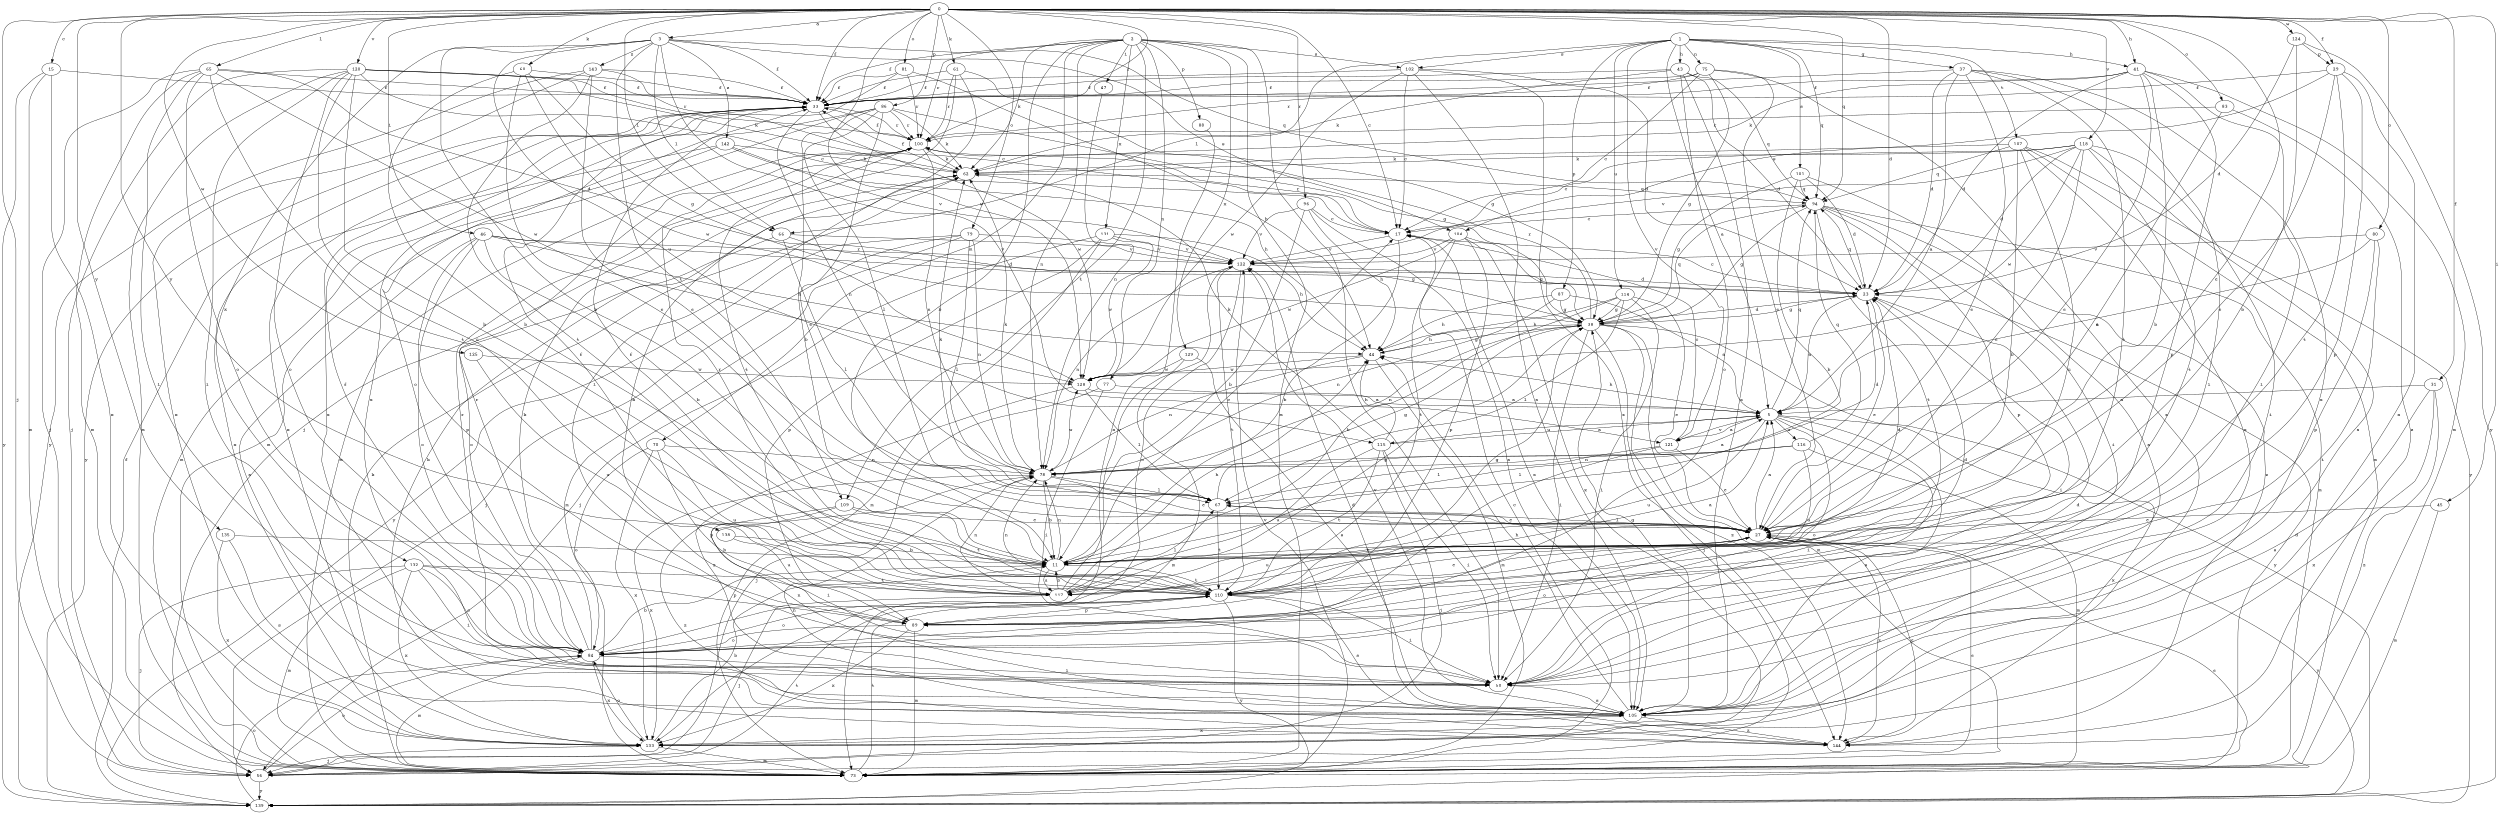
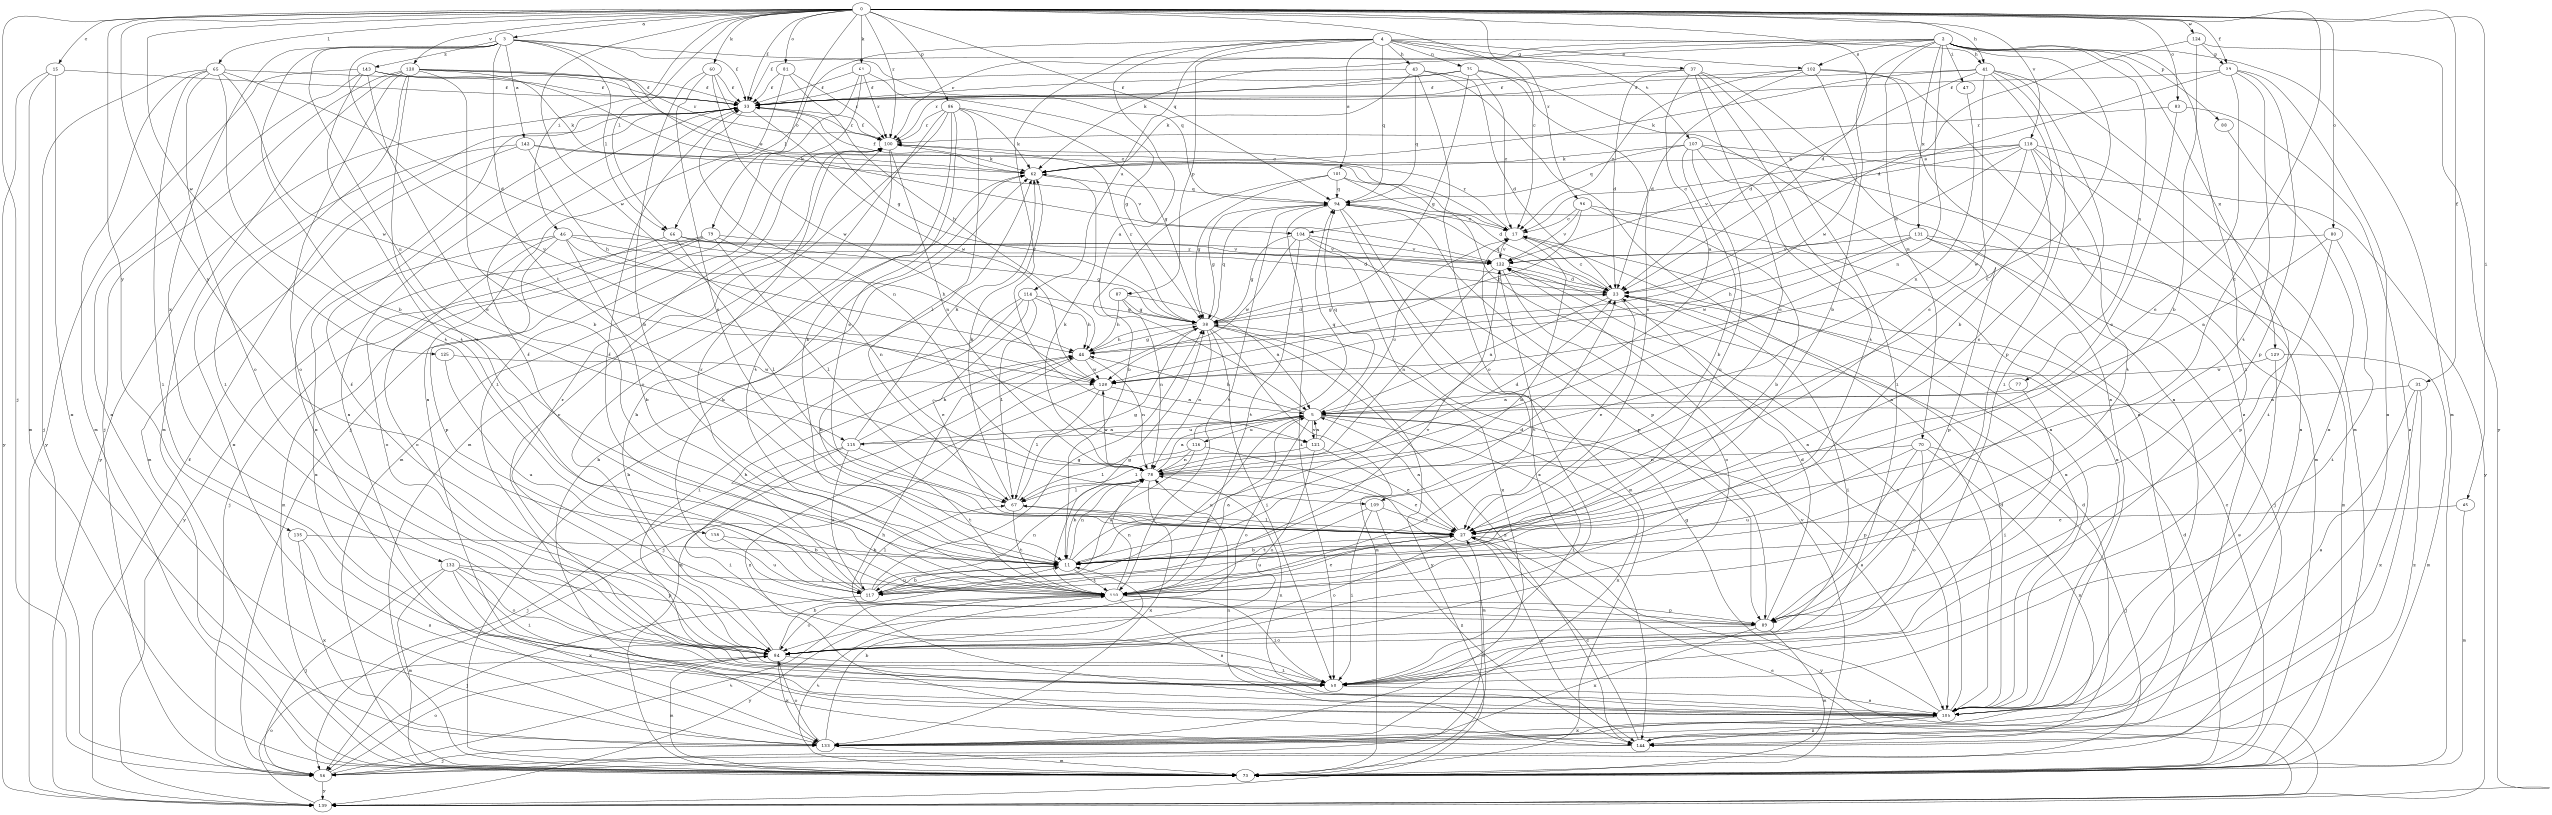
node "1": label "1" -> "4"
edge "77" -> "56": now "70" -> "56"
